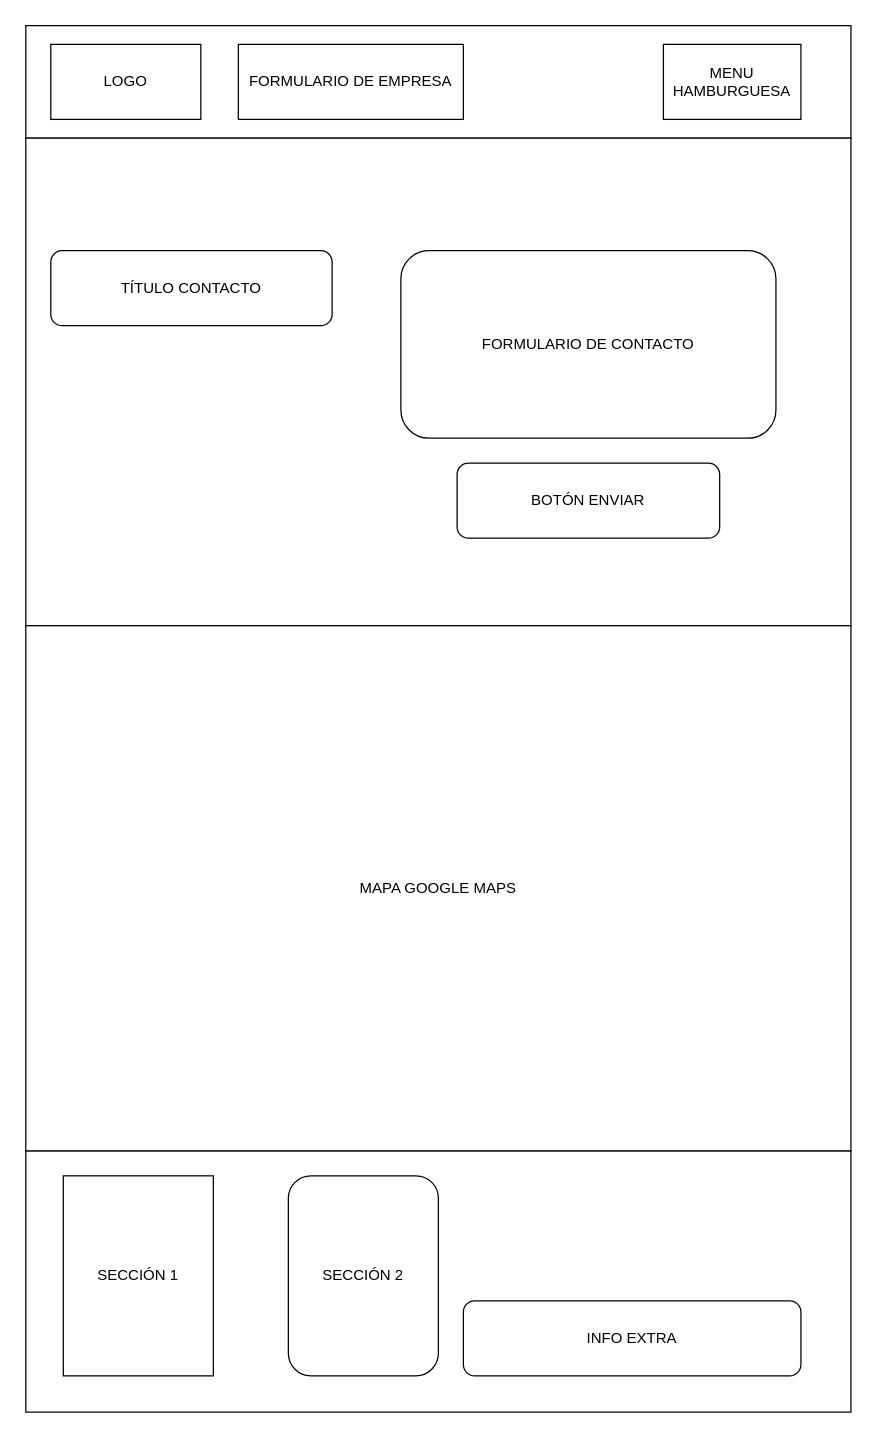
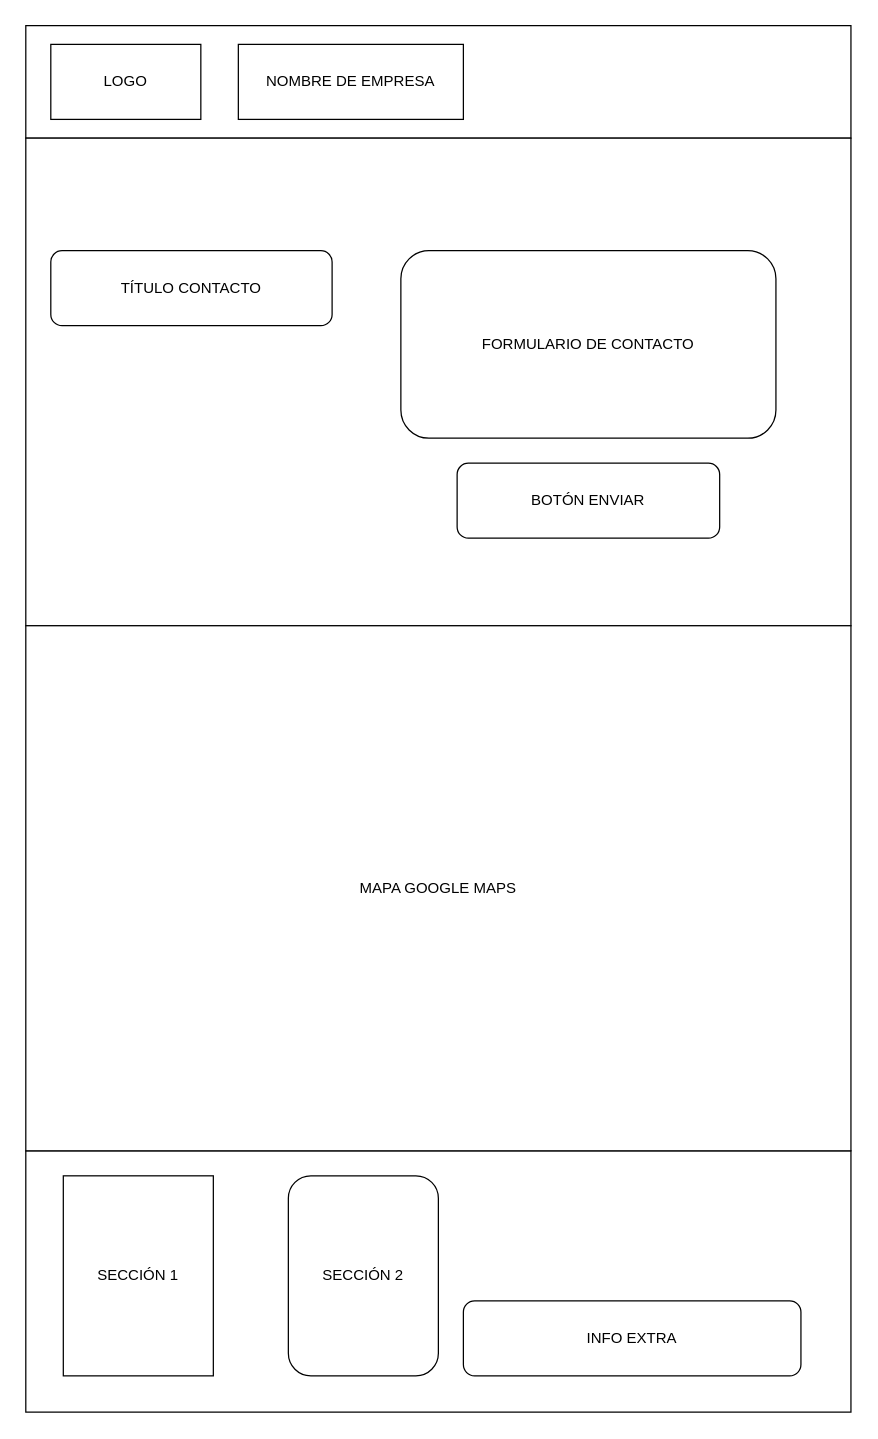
node "FORMULARIO DE EMPRESA": label "FORMULARIO DE EMPRESA" -> "NOMBRE DE EMPRESA"
node "MENU HAMBURGUESA": removed
